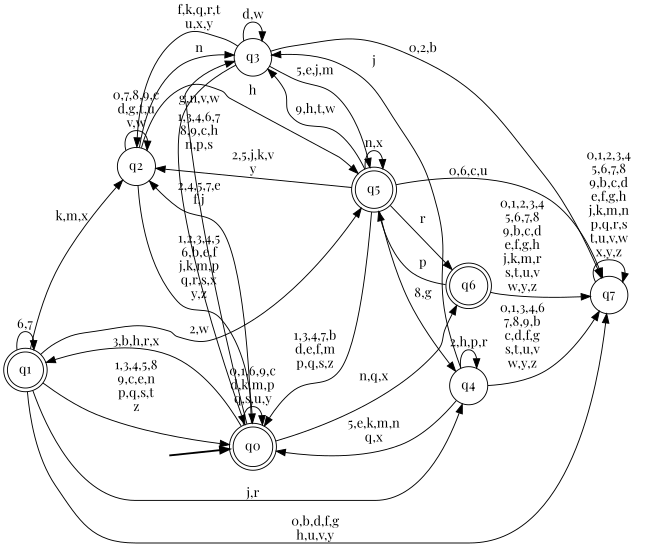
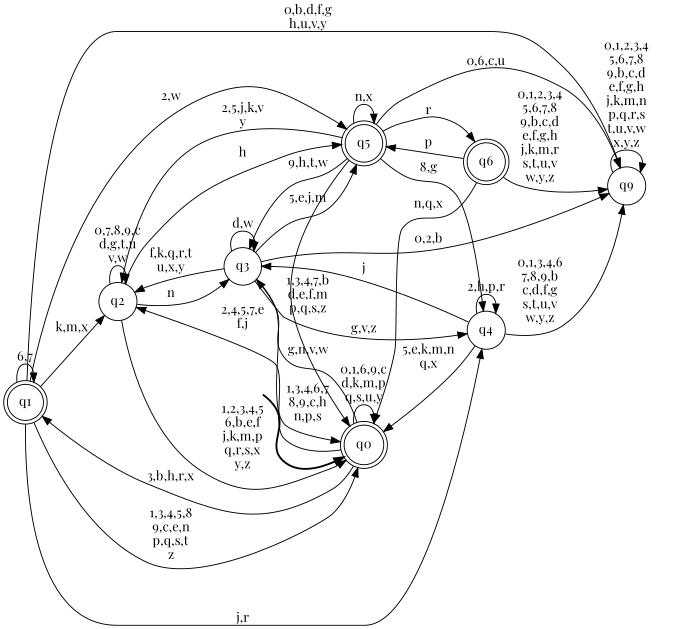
node "q7": label "q7" -> "q9"
edge "q3" -> "q4": added, label "g,v,z"
edge "q0" -> "q6": reversed
